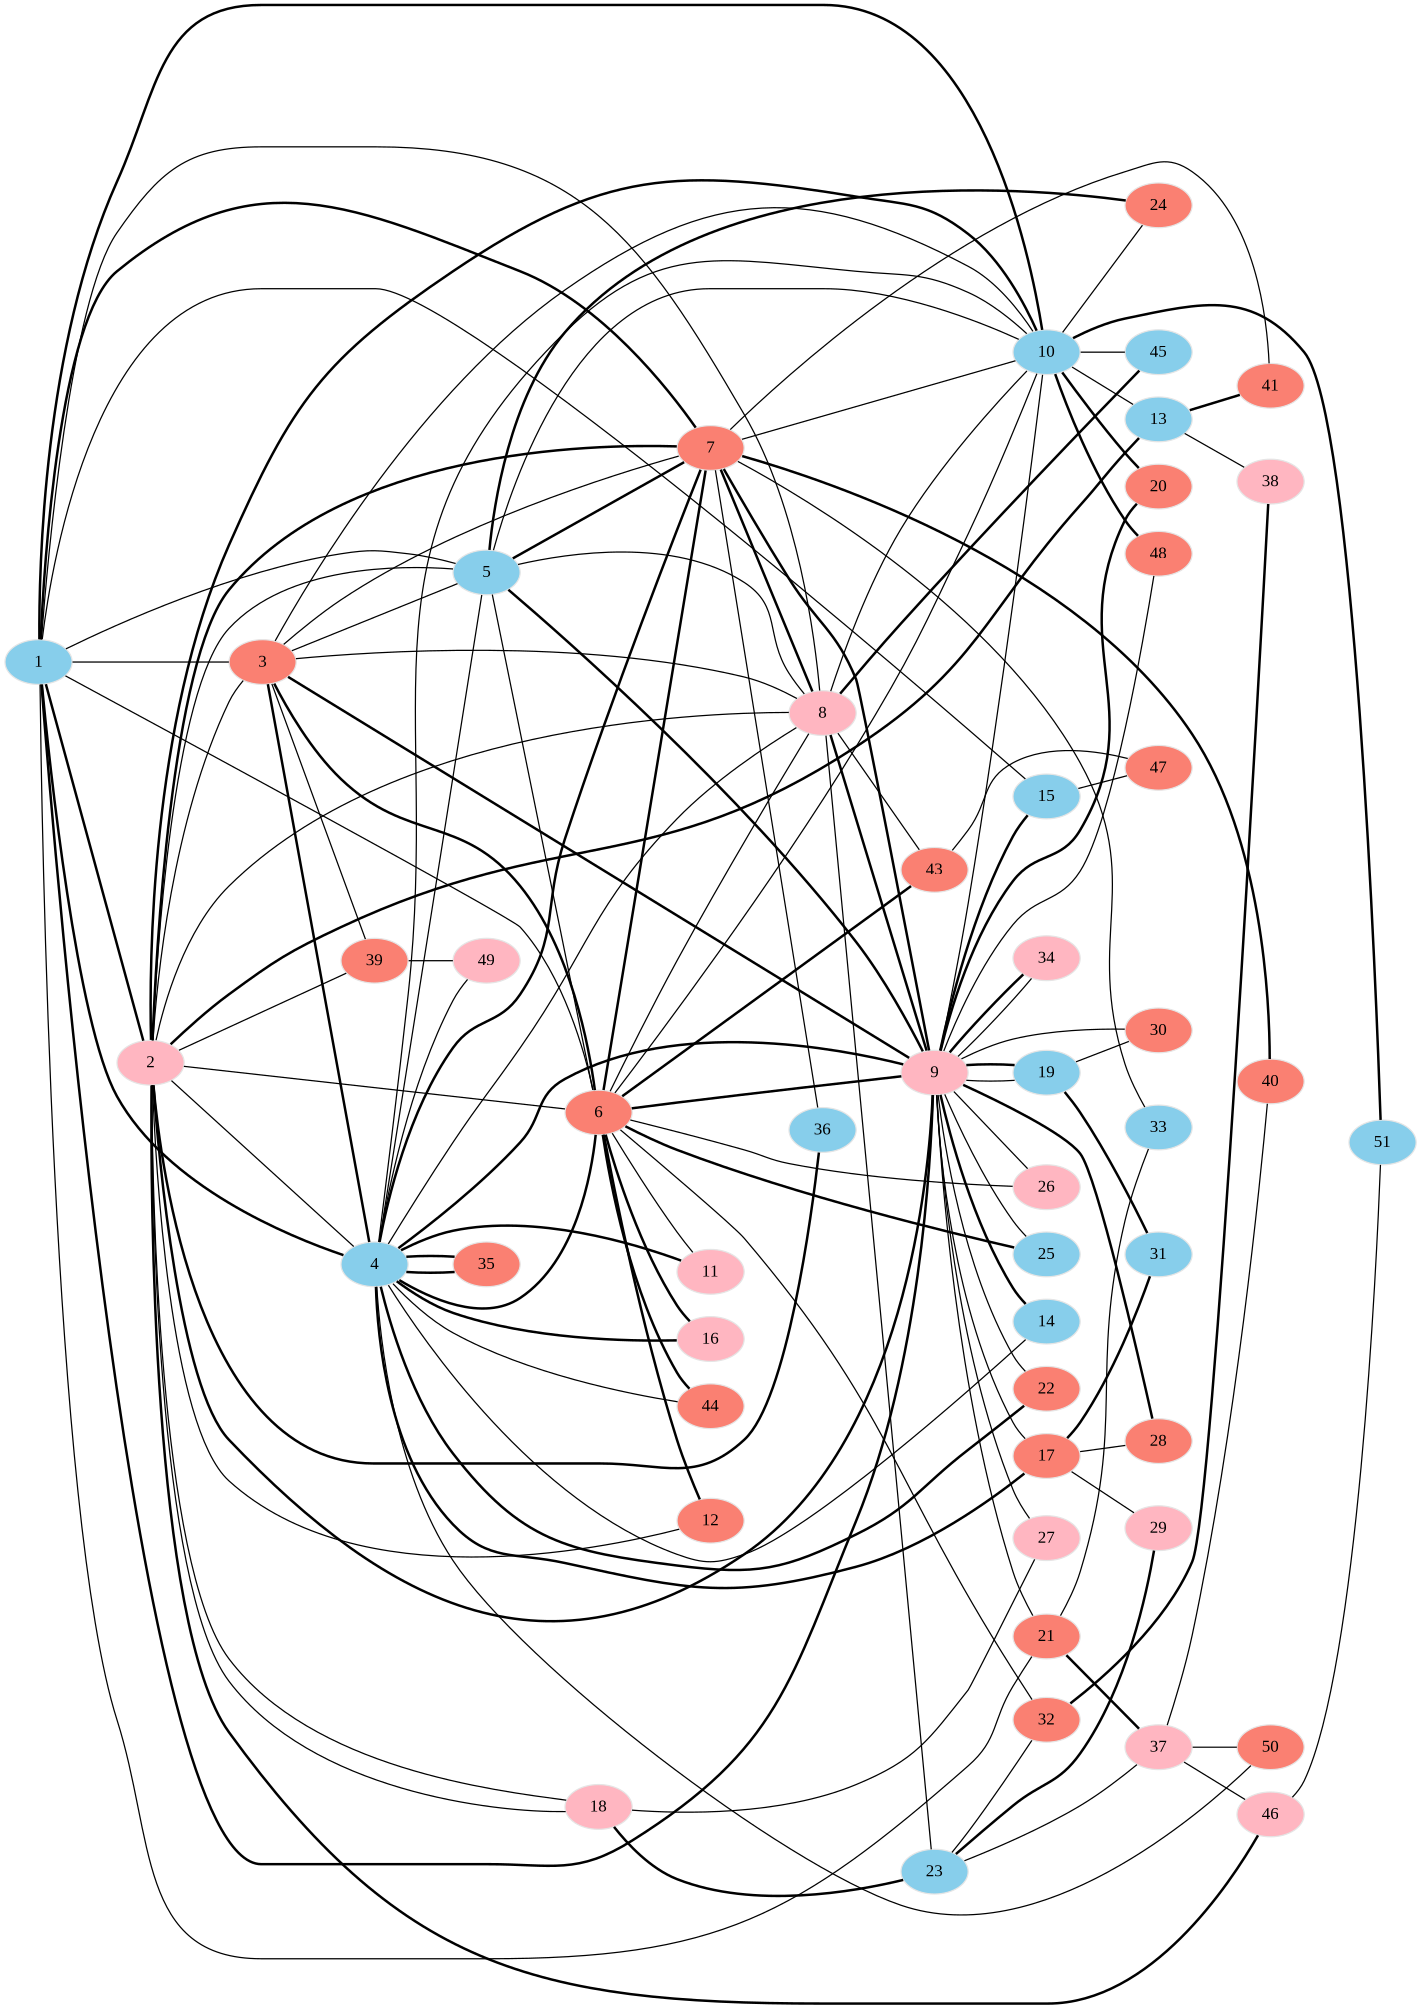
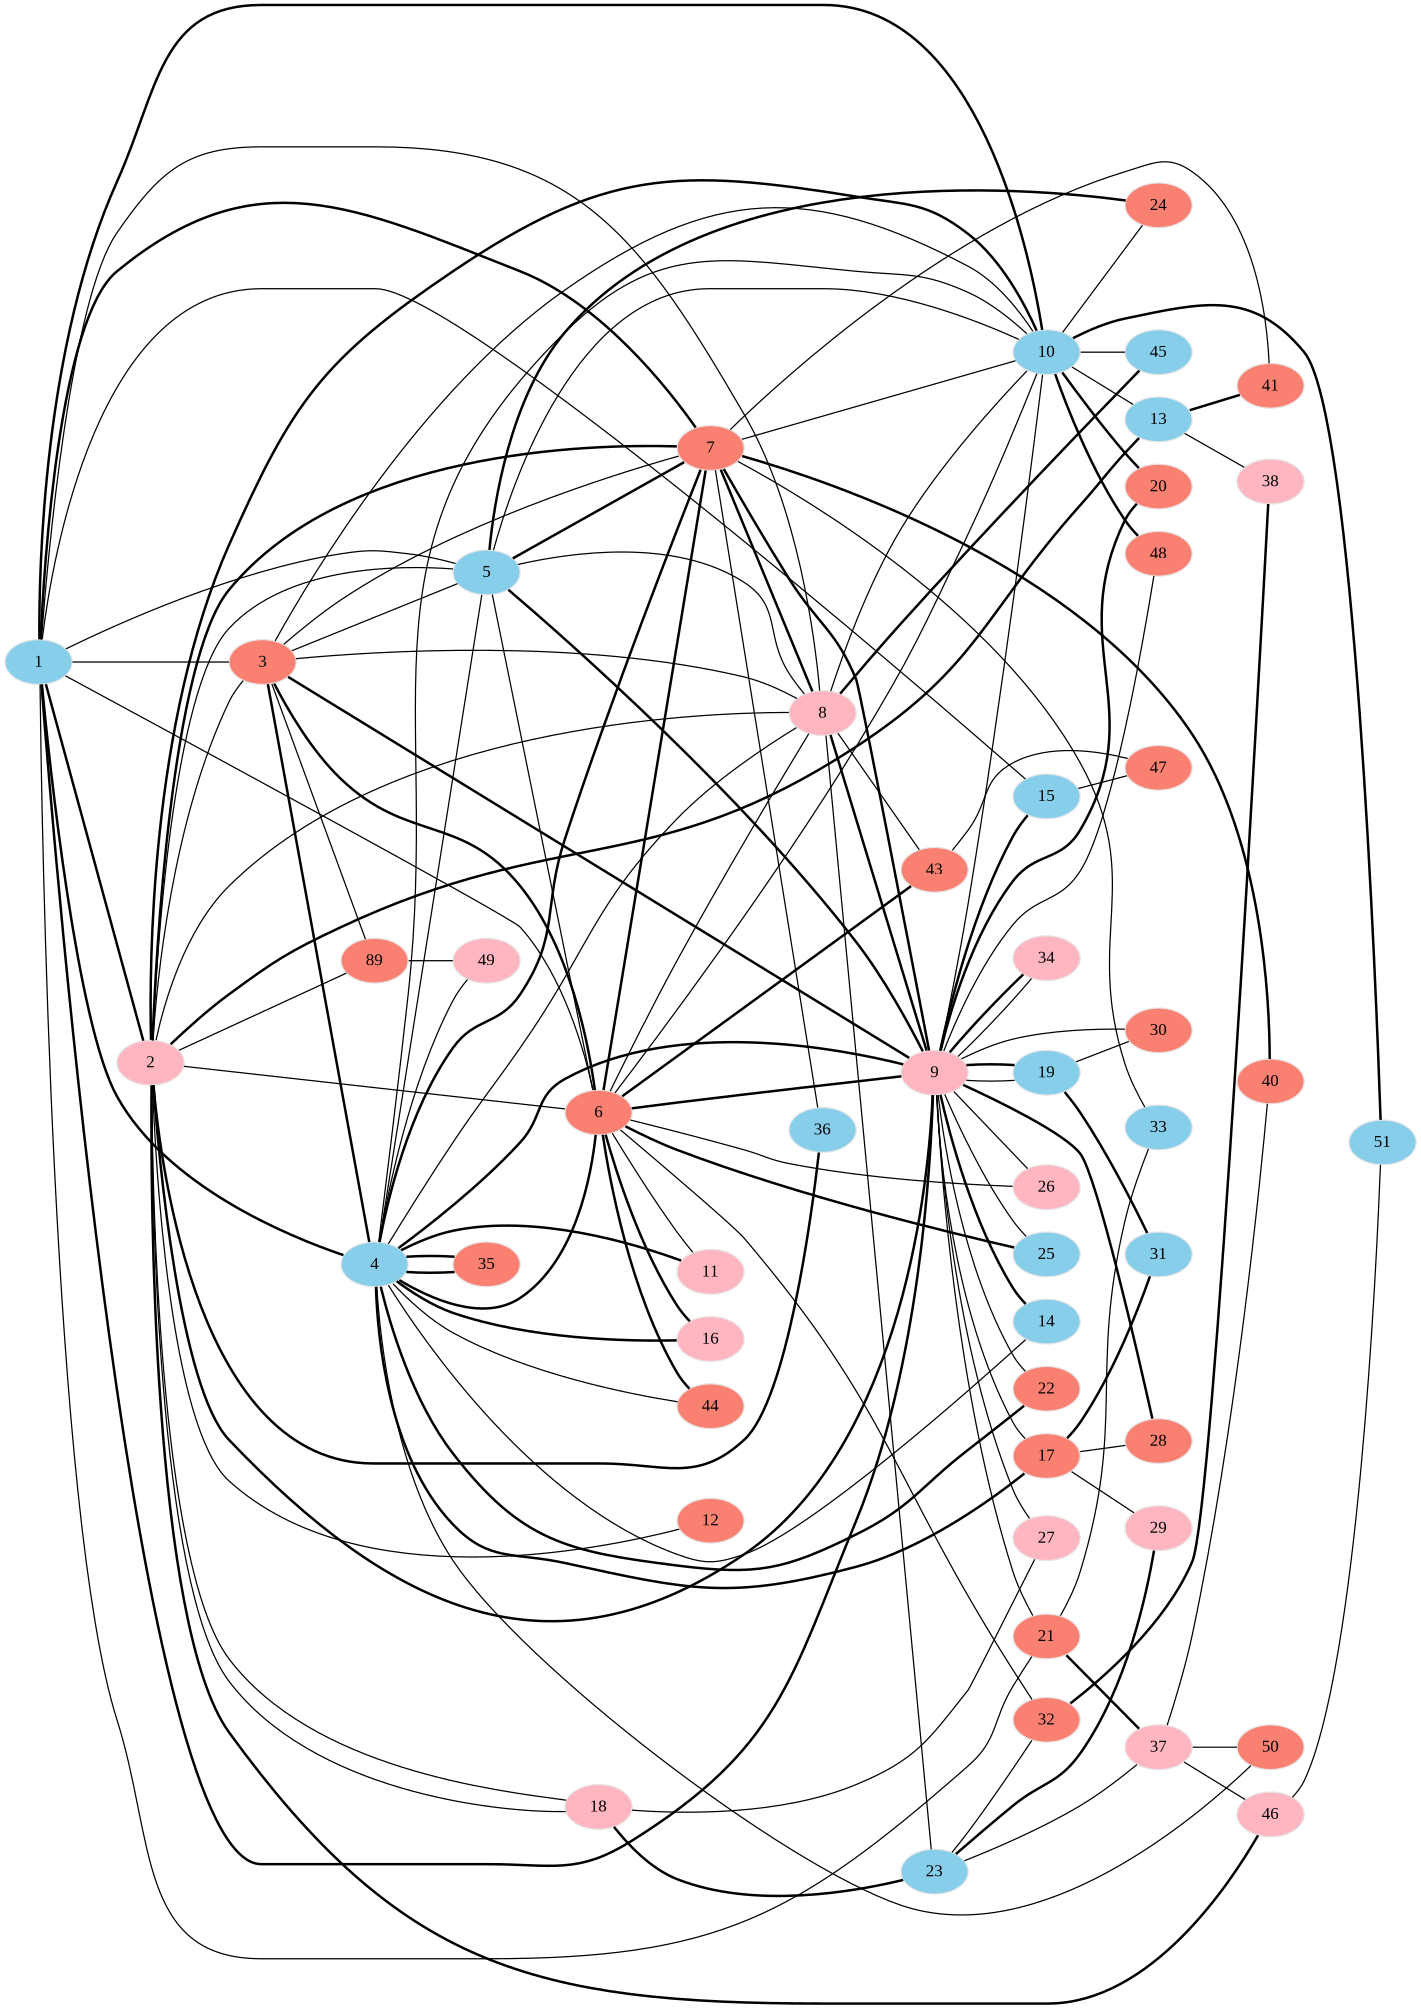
node "39": label "39" -> "89"
edge "2" -- "4": removed
edge "6" -- "12": removed
